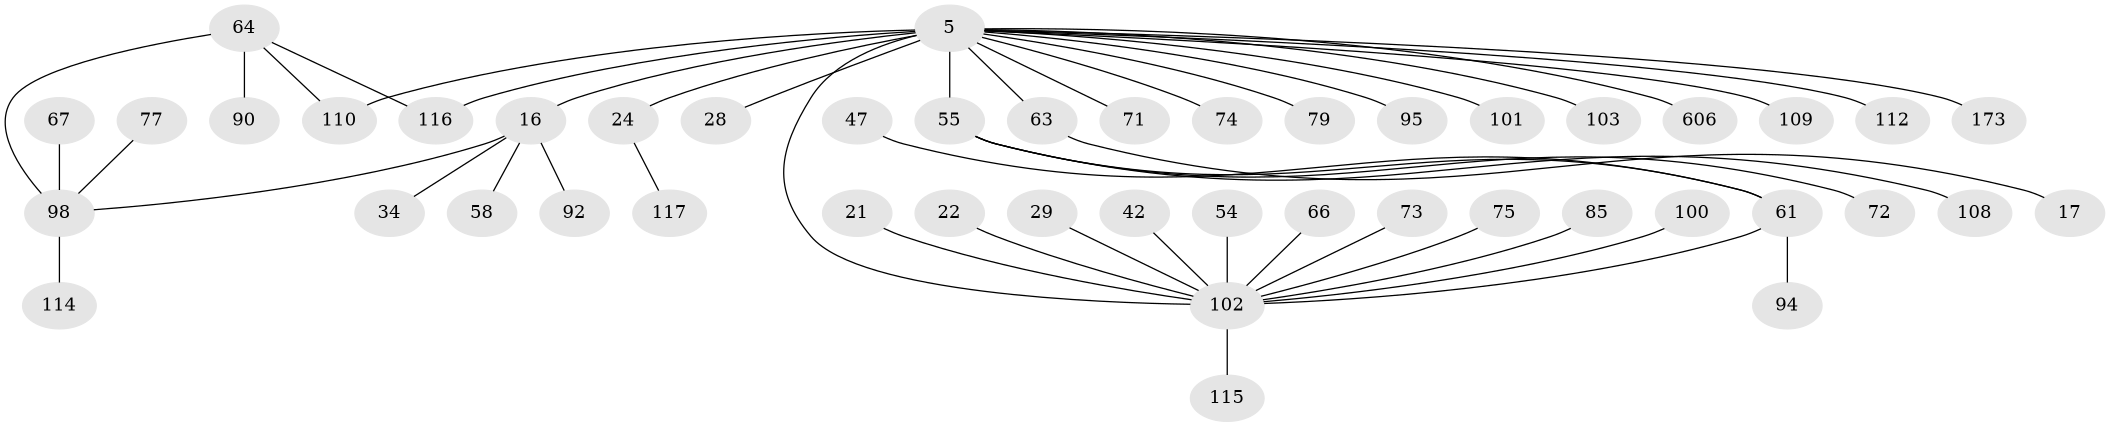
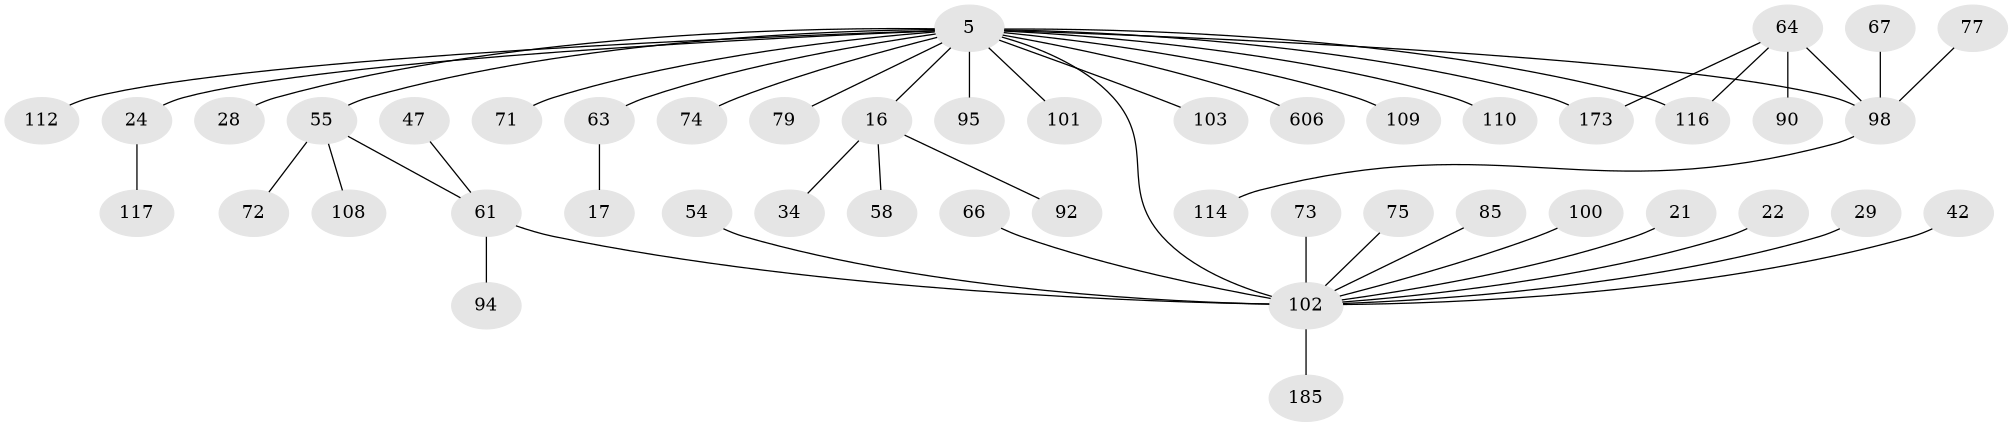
edge "64" -- "110": now "64" -- "173"
edge "16" -- "98": now "5" -- "98"
node "115": label "115" -> "185"
